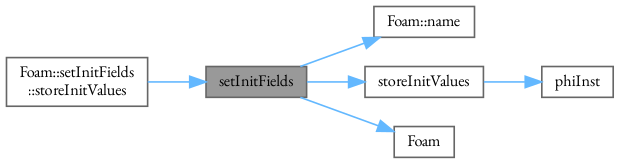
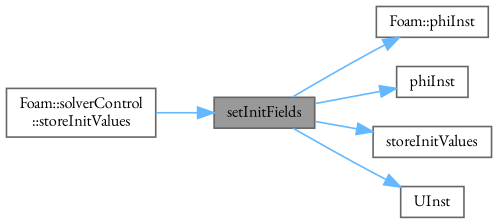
node "Foam::name": label "Foam::name" -> "Foam::phiInst"
node "Foam::setInitFields ::storeInitValues": label "Foam::setInitFields ::storeInitValues" -> "Foam::solverControl ::storeInitValues"
edge "storeInitValues" -> "phiInst": now "setInitFields" -> "phiInst"
node "Foam": label "Foam" -> "UInst"
